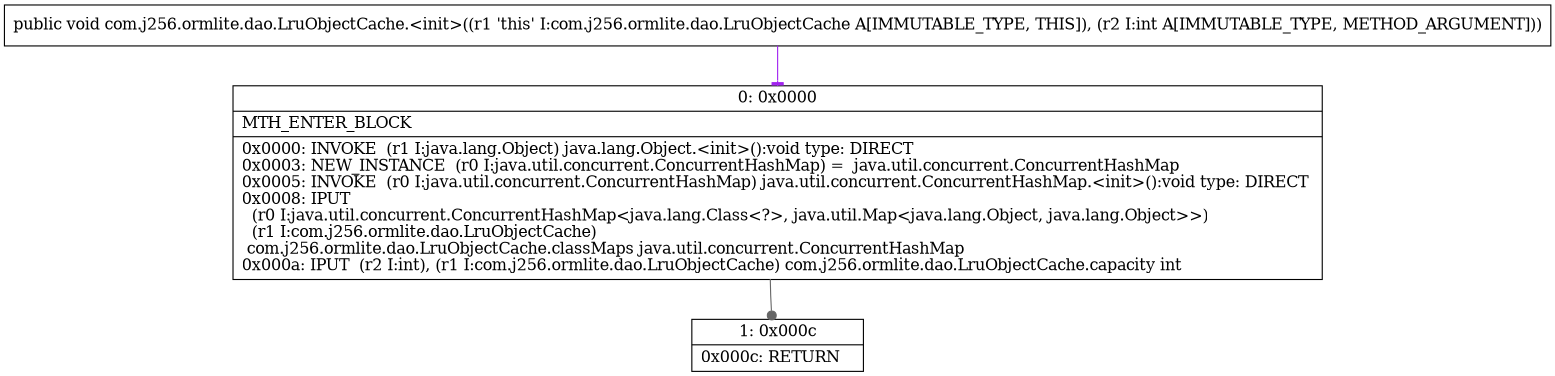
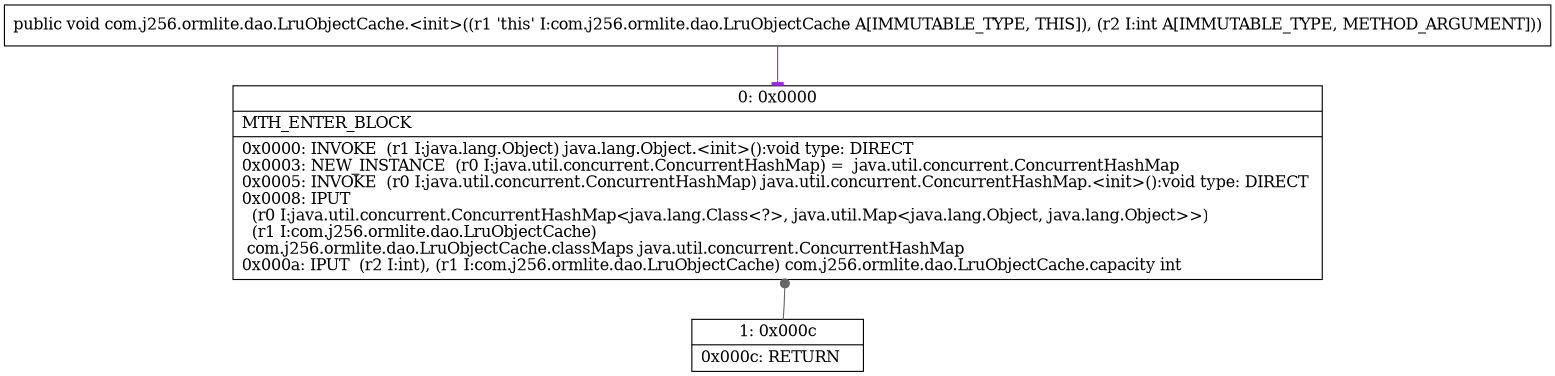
edge "0: 0x0000" -> "1: 0x000c": reversed
